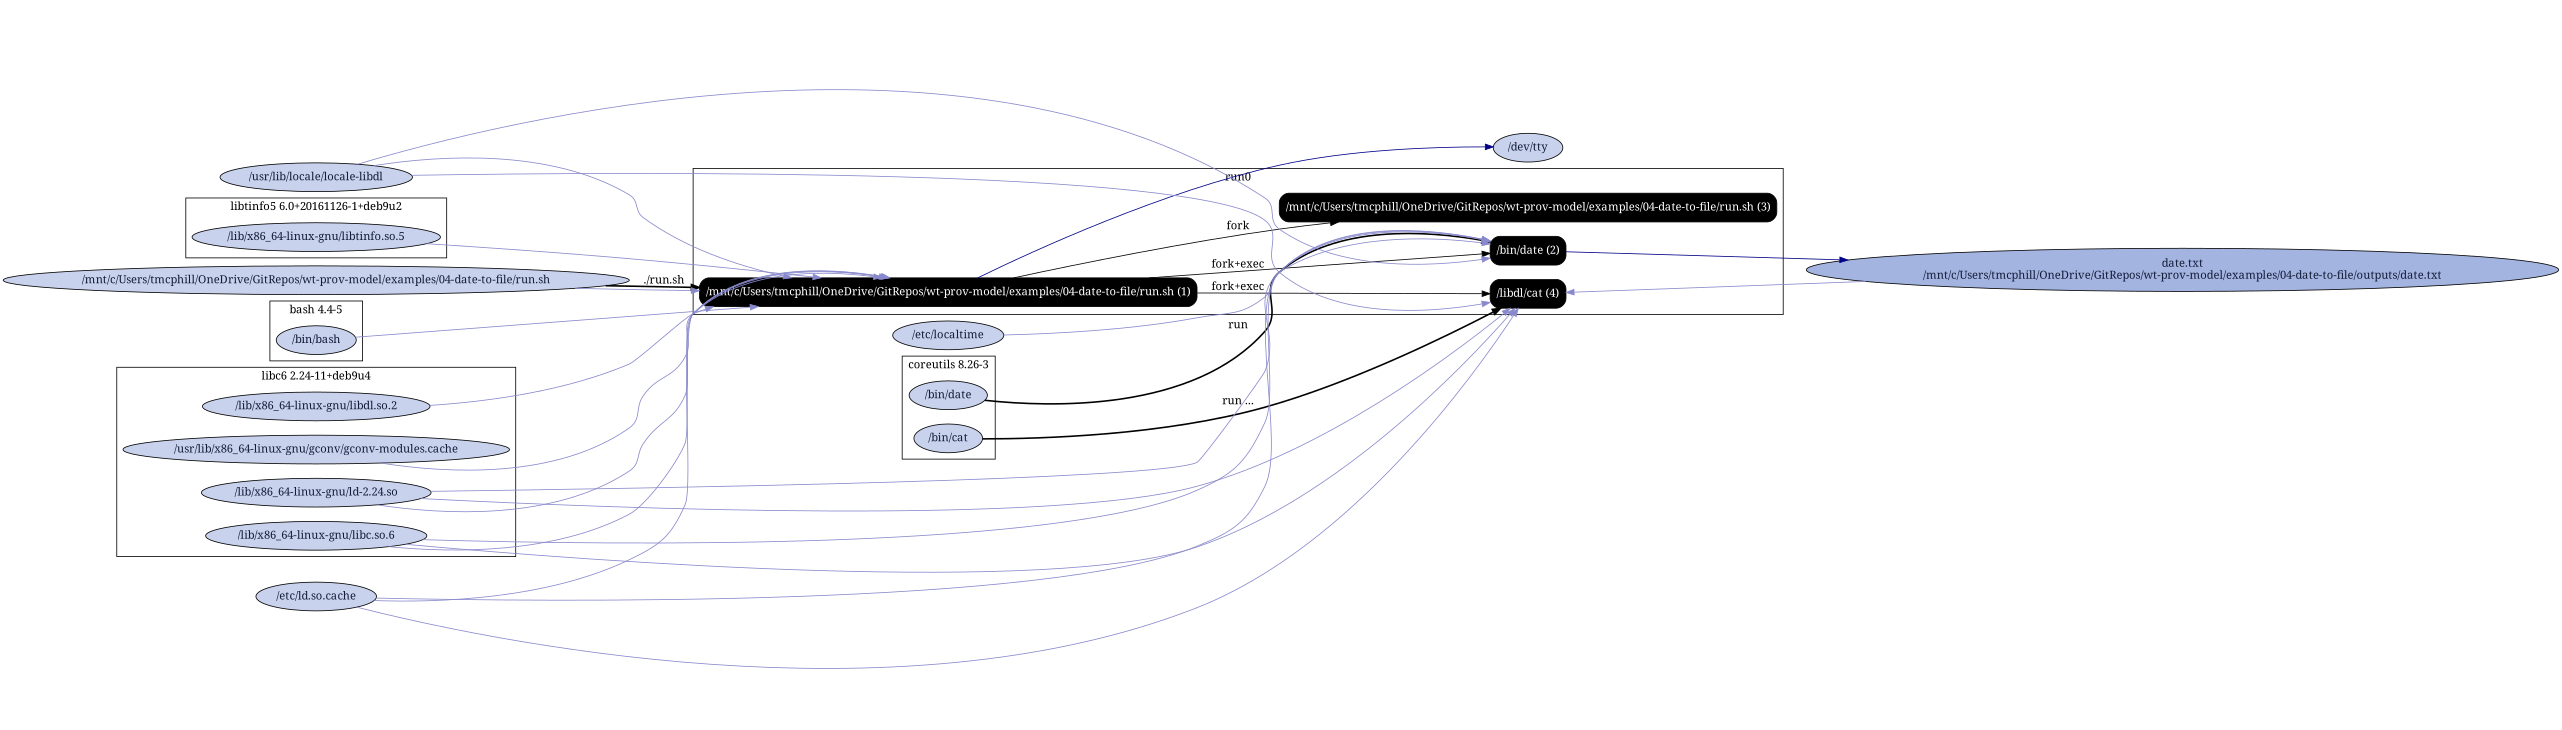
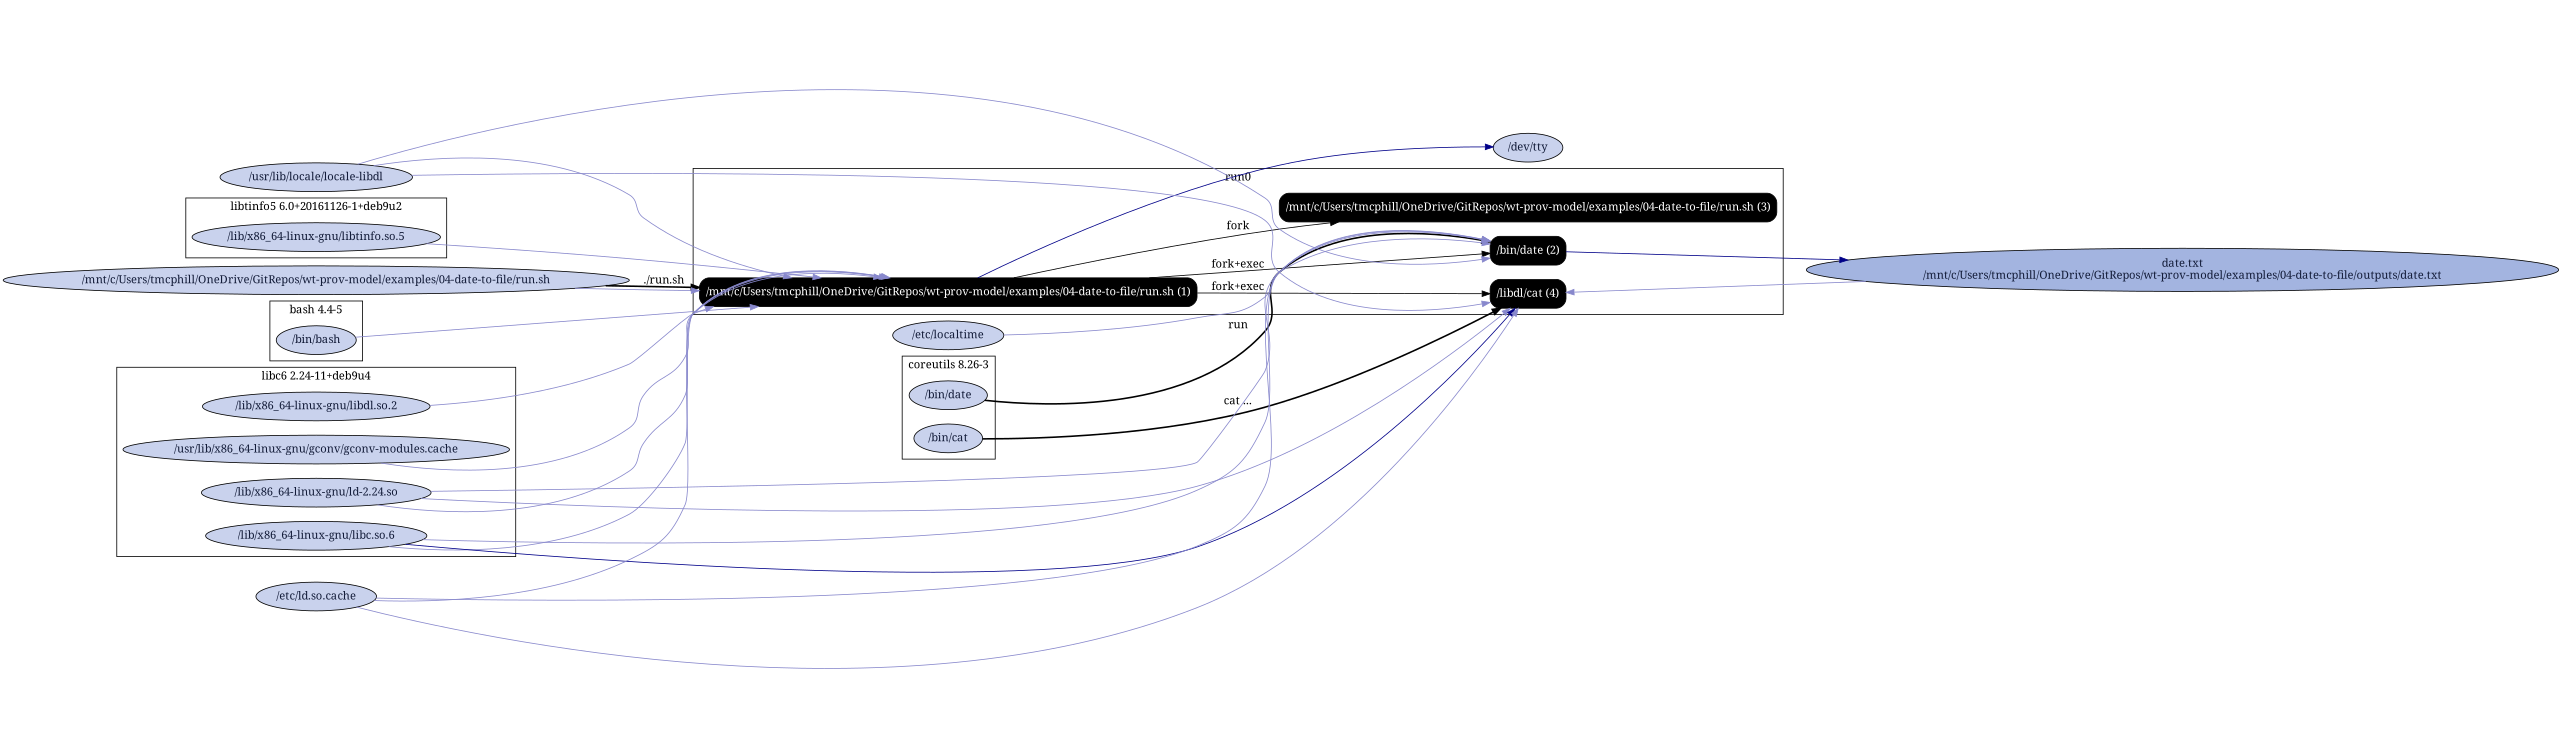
edge "/bin/cat" -> "/libdl/cat (4)": label "run ..." -> "cat ..."
edge "/lib/x86_64-linux-gnu/libc.so.6" -> "/libdl/cat (4)": color #8888cc -> #000088
